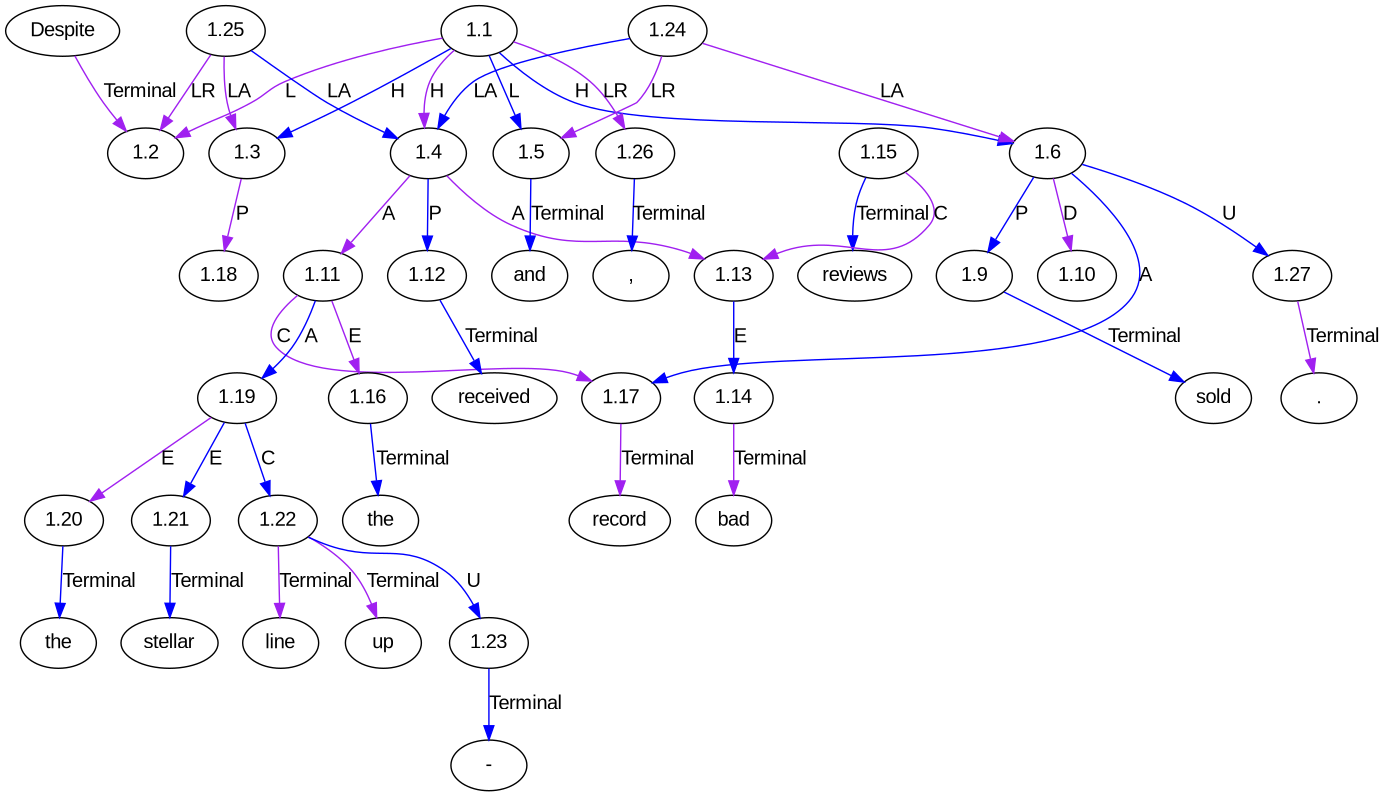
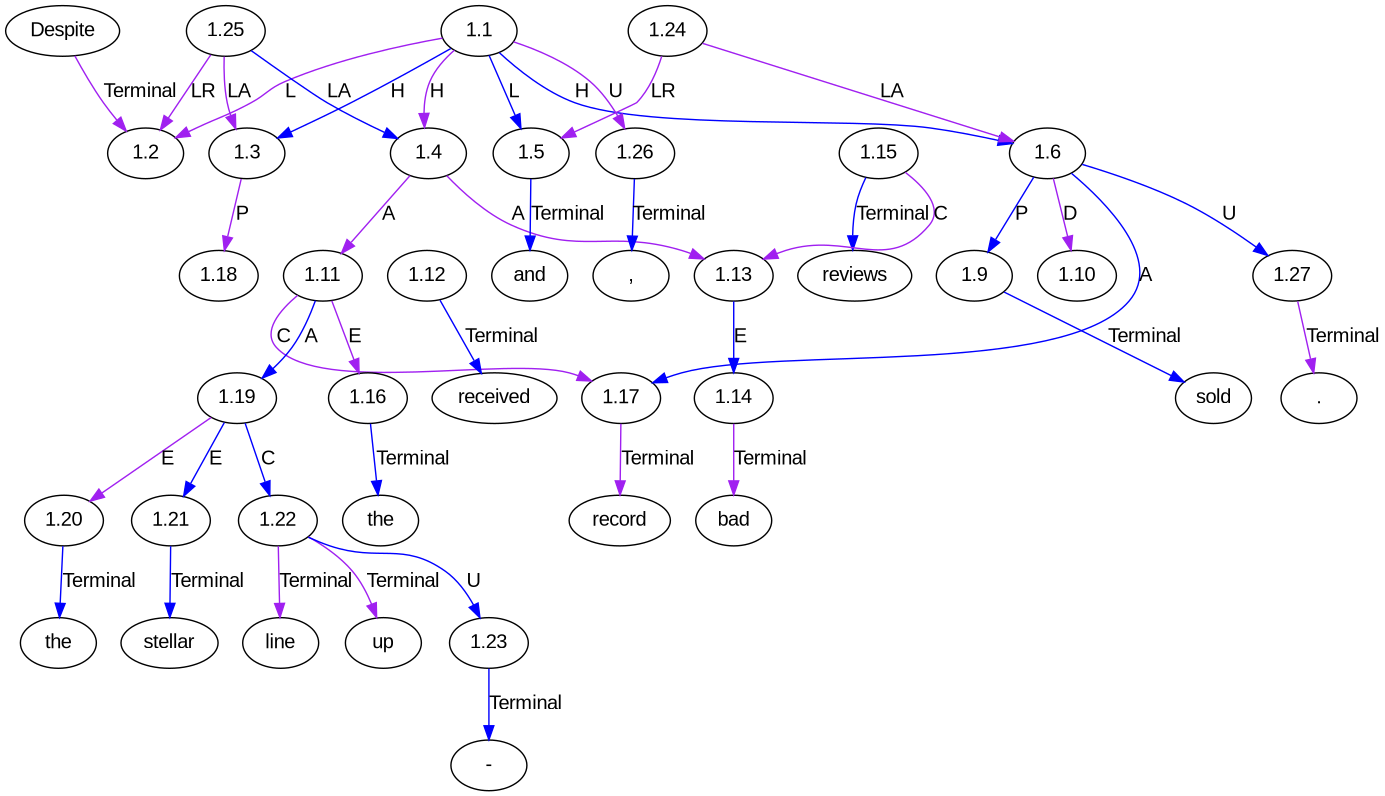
edge "1.24" -> "1.4": removed, label "LA"
edge "1.1" -> "1.26": label "LR" -> "U"
edge "1.4" -> "1.12": removed, label "P"
